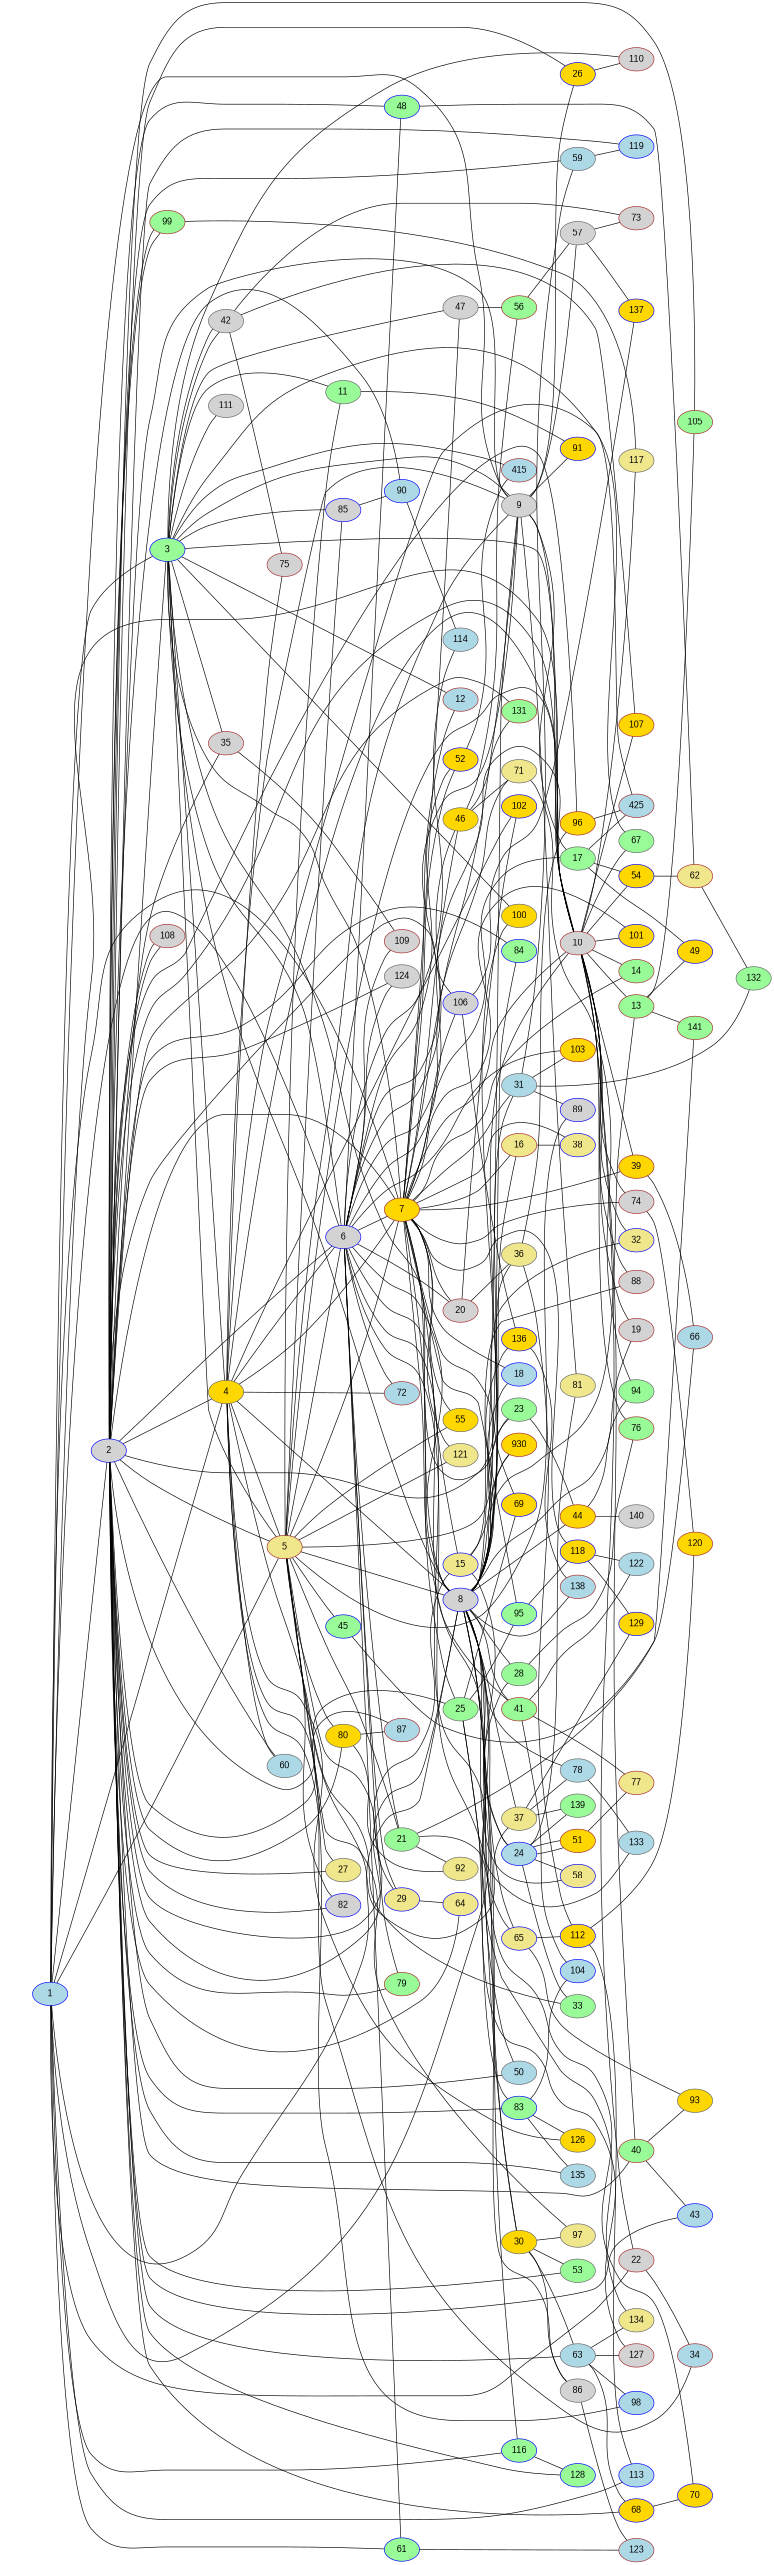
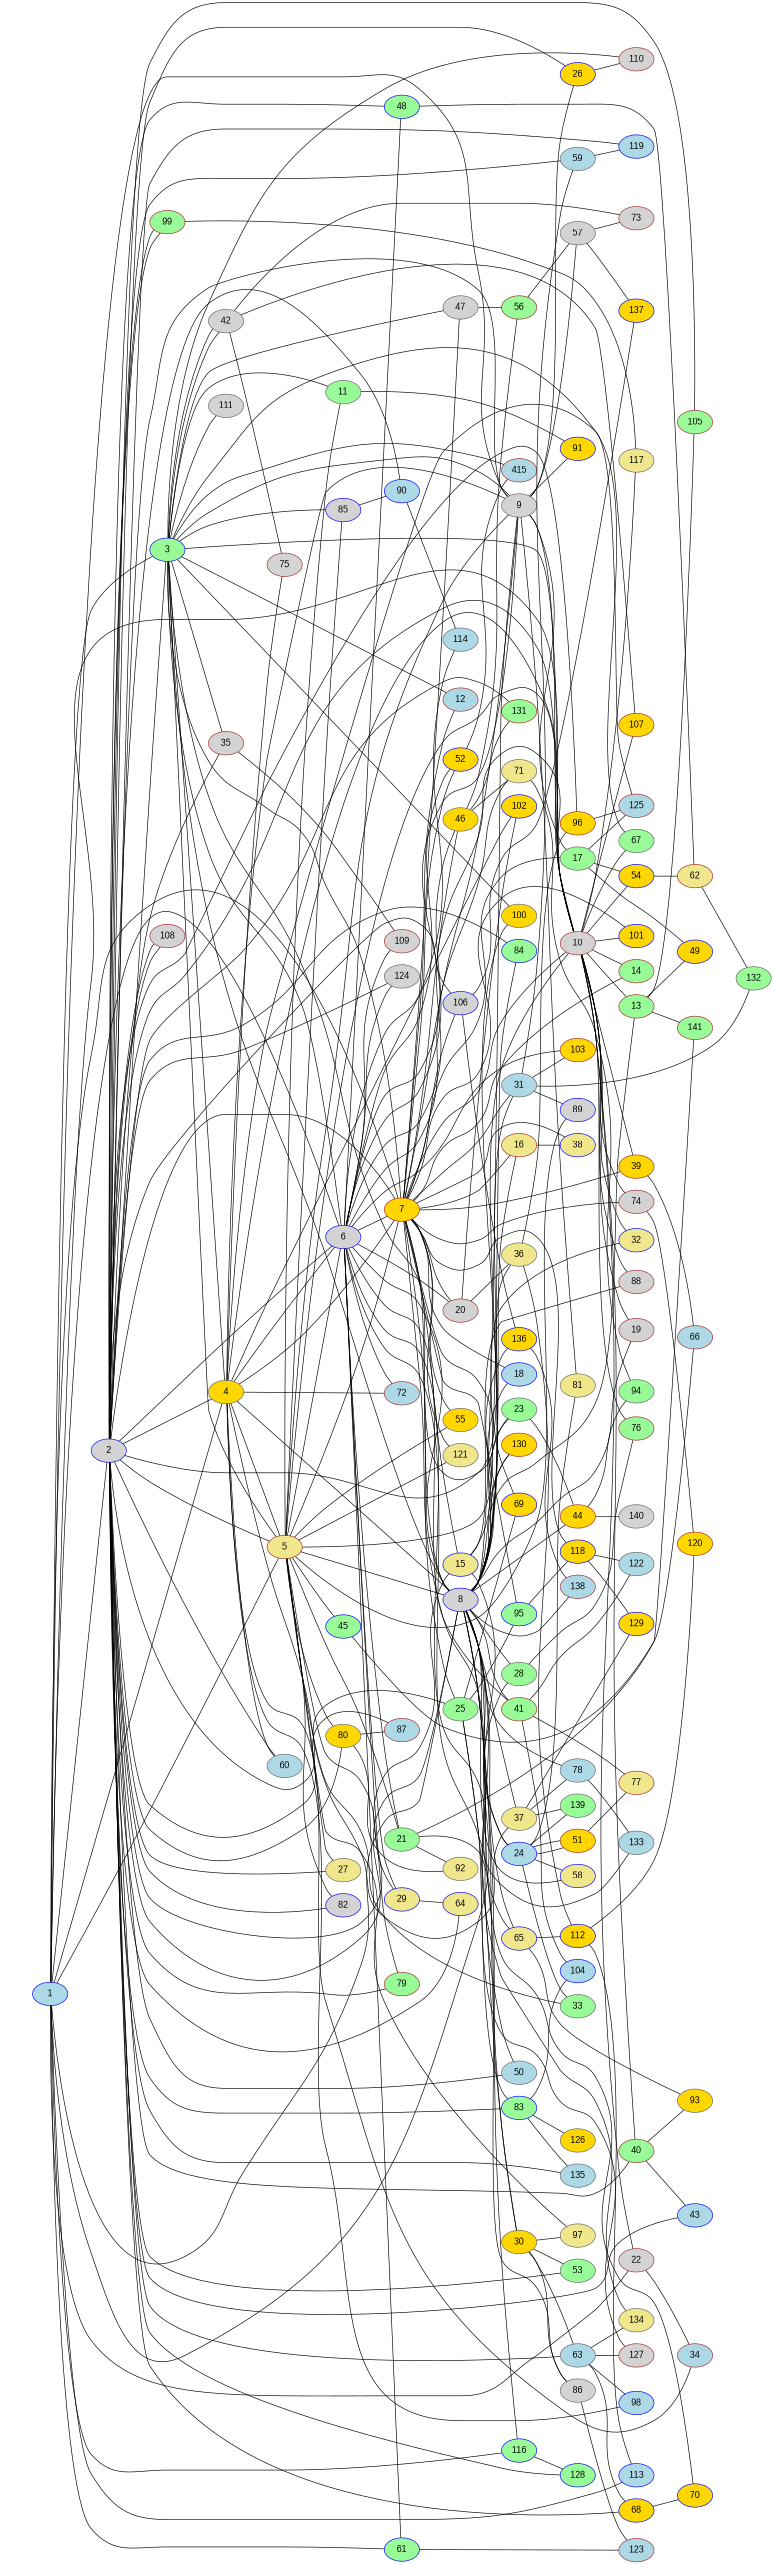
node "425": label "425" -> "125"
node "930": label "930" -> "130"
edge "4" -- "126": removed
